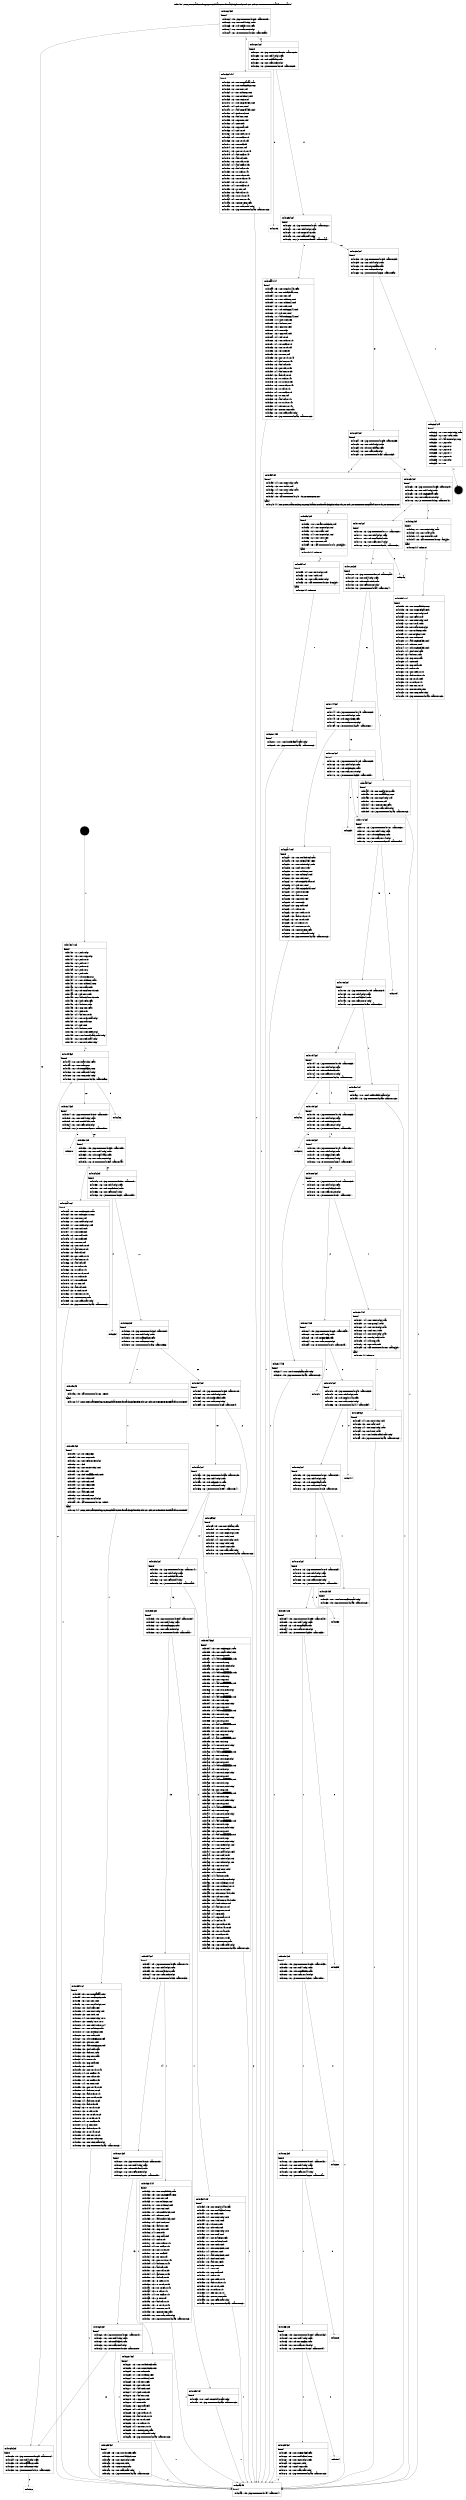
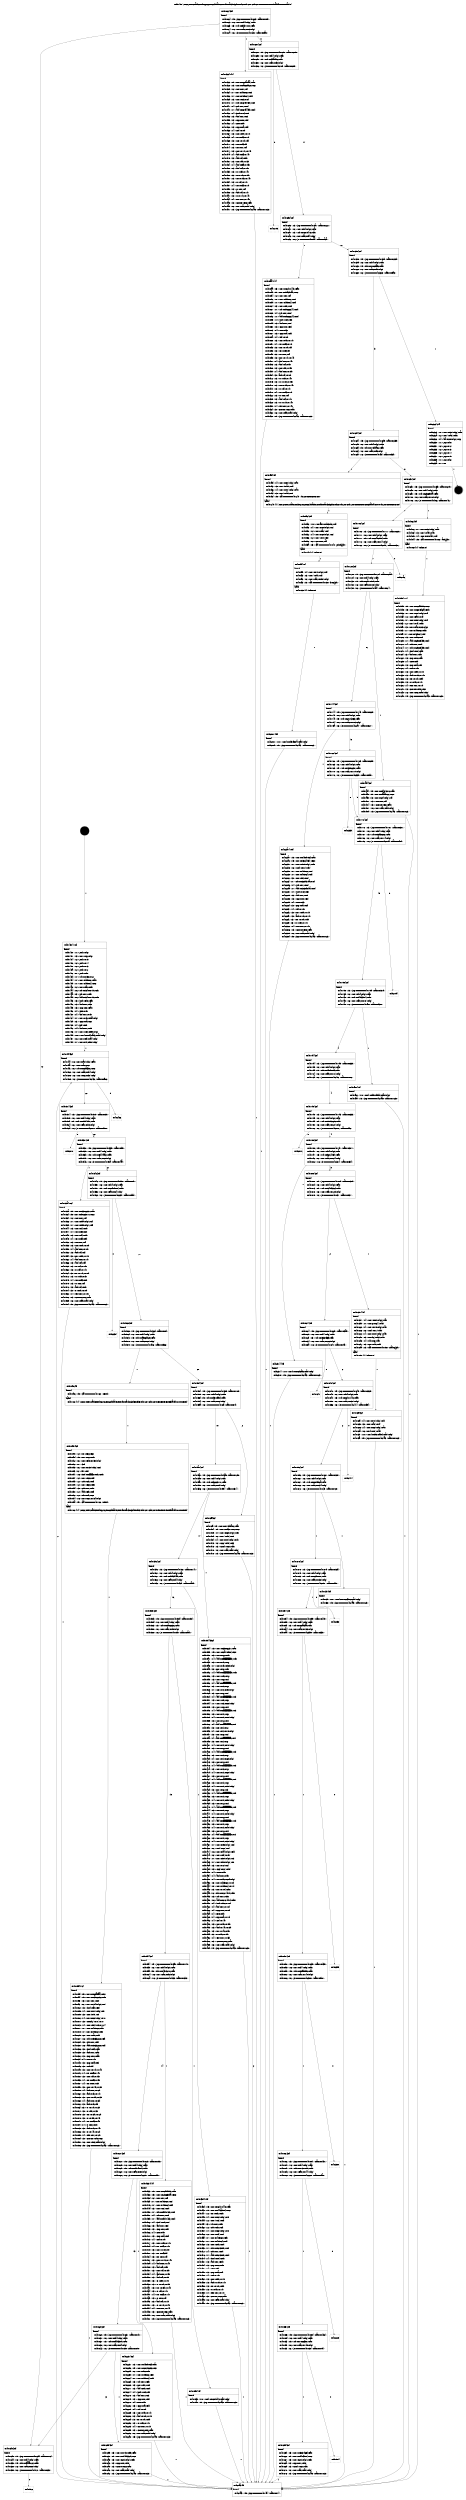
node "0x40248c": removed
